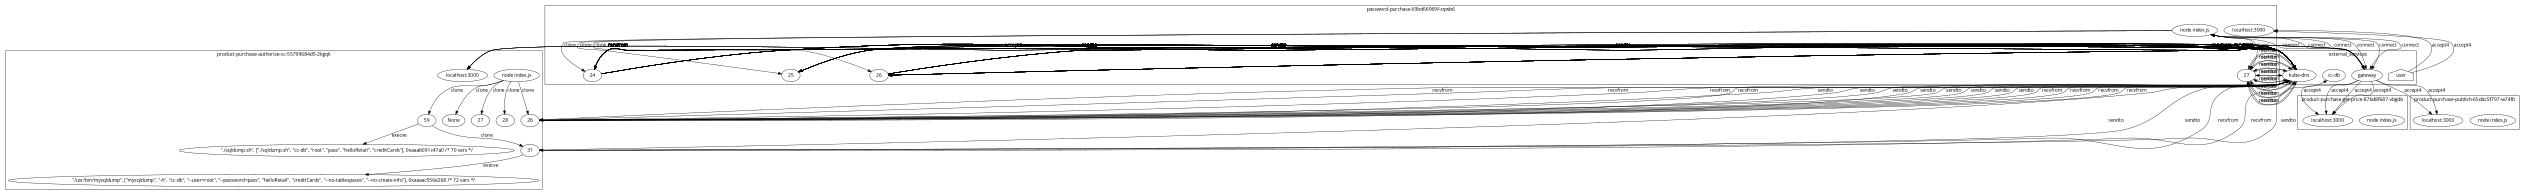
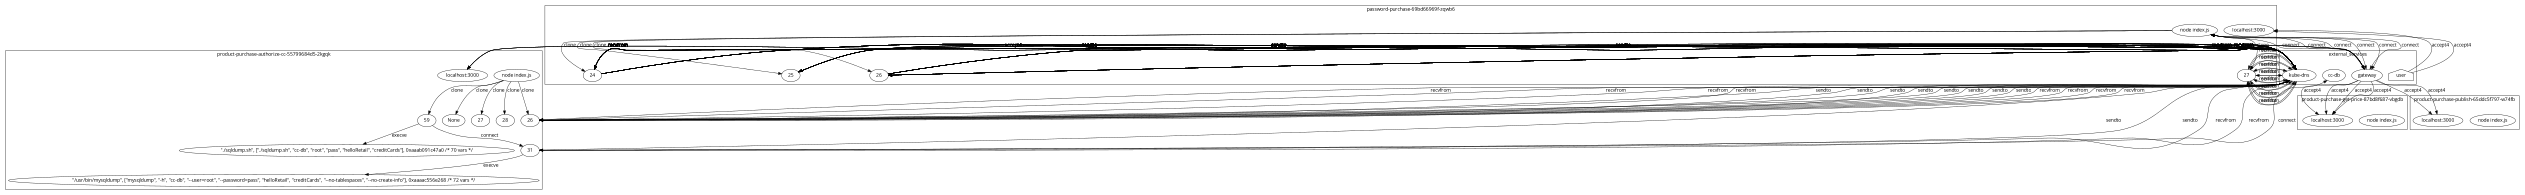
edge "cc-db" -- "31": label "sendto" -> "connect"
edge "59" -> "31": label "clone" -> "connect"
